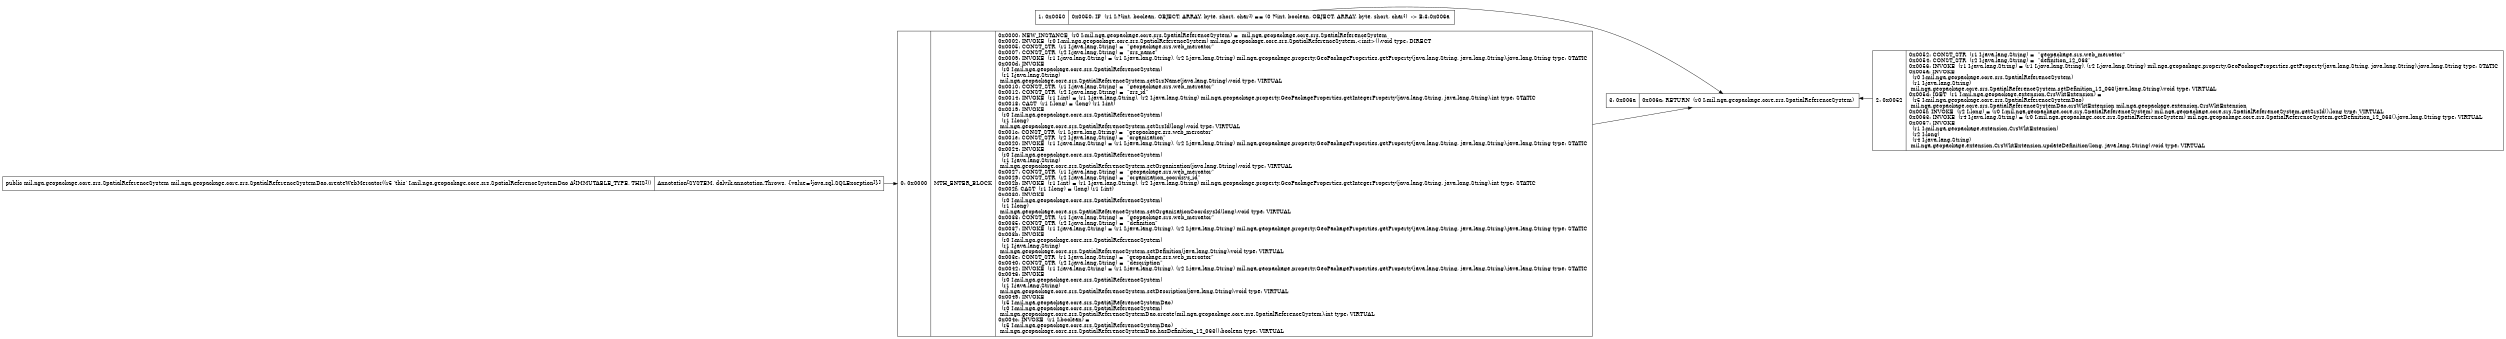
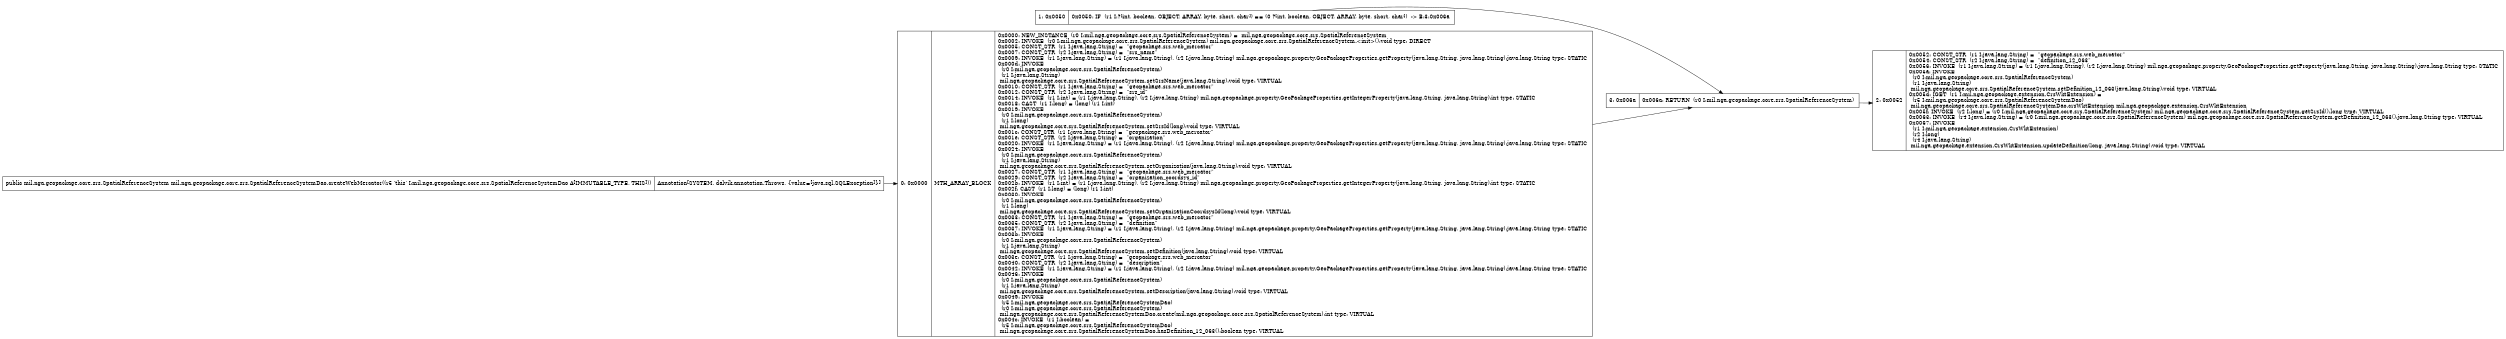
edge "2: 0x0052" -> "3: 0x006a": reversed
node "0: 0x0000": text "MTH_ENTER_BLOCK" -> "MTH_ARRAY_BLOCK"
